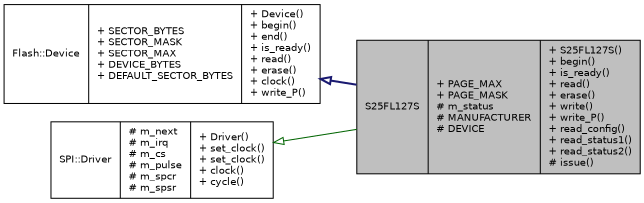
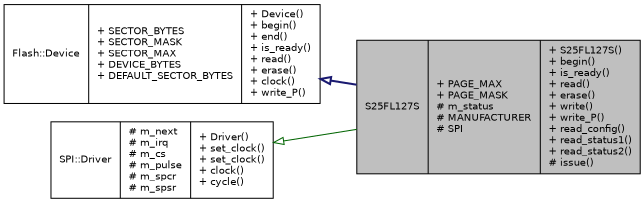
node "S25FL127S": text "# DEVICE" -> "# SPI"
